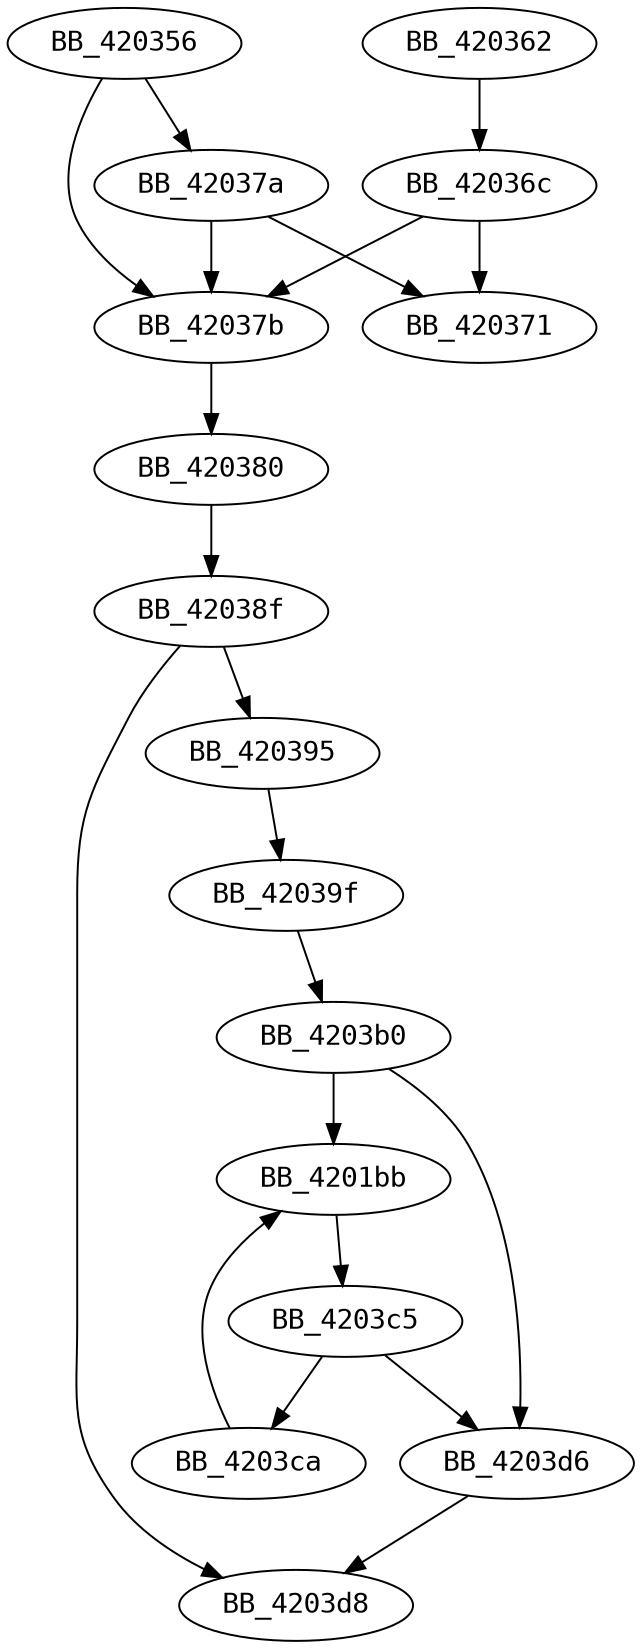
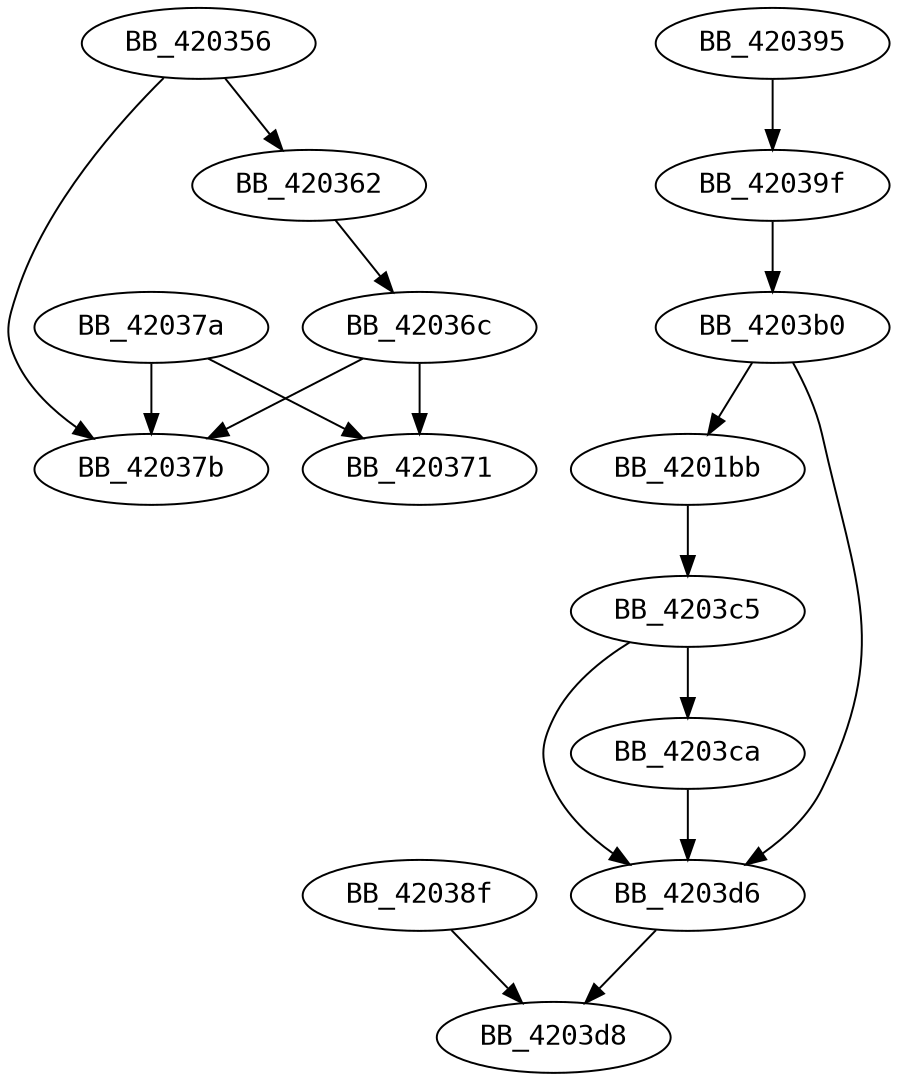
edge "BB_420356" -> "BB_42037a": now "BB_420356" -> "BB_420362"
node "BB_420380": removed
edge "BB_42038f" -> "BB_420395": removed
edge "BB_4203ca" -> "BB_4201bb": now "BB_4203ca" -> "BB_4203d6"
